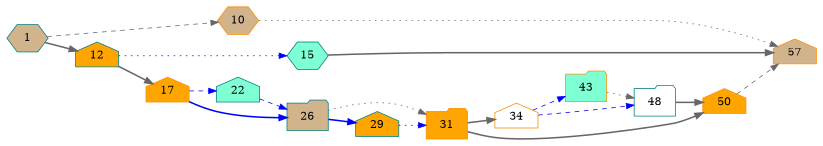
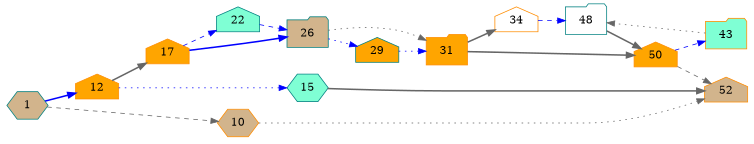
edge "1" -> "12": color gray40 -> blue
node "57": label "57" -> "52"
node "12": color teal -> darkorange
edge "34" -> "43": now "50" -> "43"
edge "26" -> "29": style bold -> dotted
